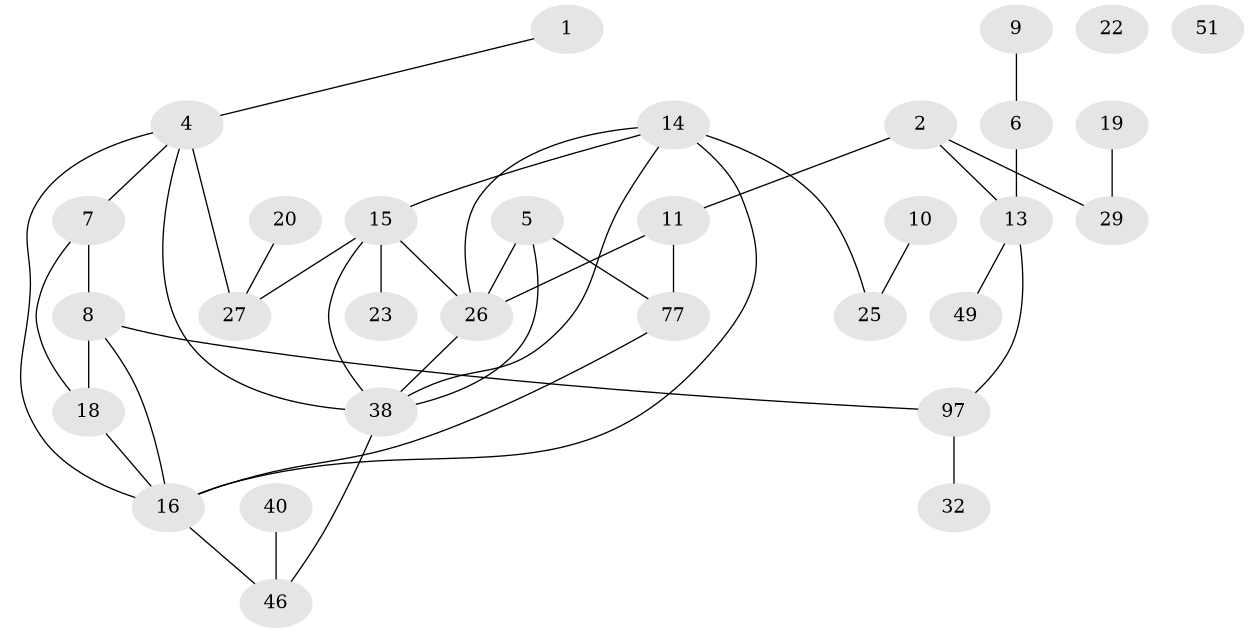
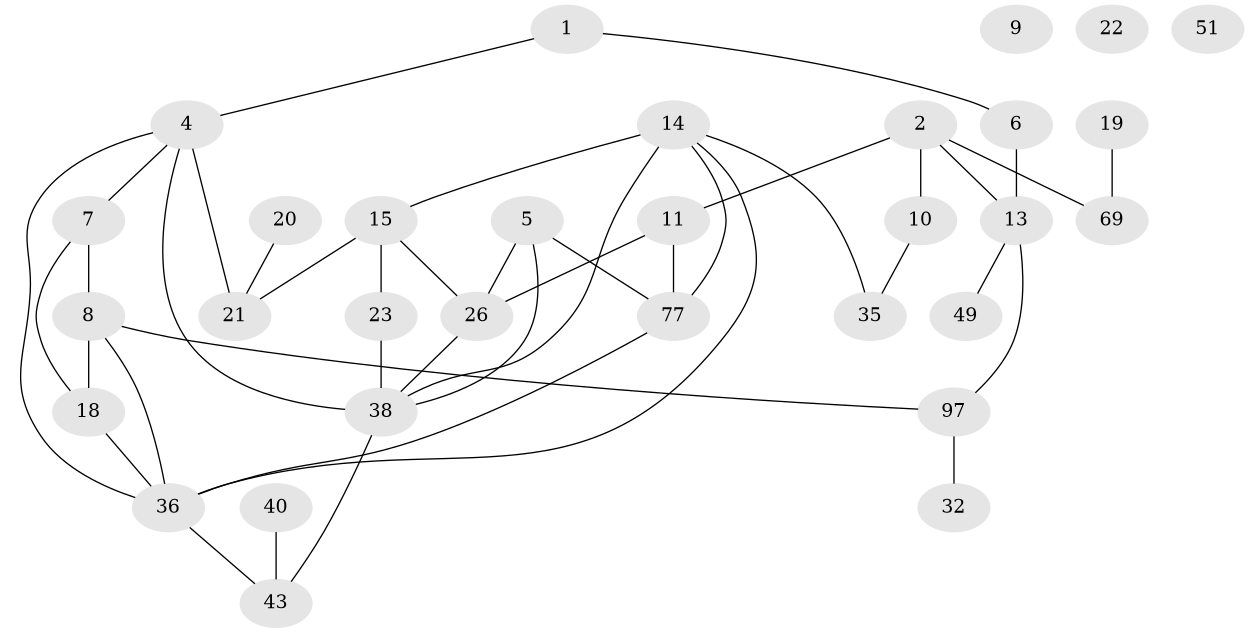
edge "9" -- "6": now "1" -- "6"
edge "14" -- "26": now "14" -- "77"
edge "2" -- "10": added
node "29": label "29" -> "69"
node "27": label "27" -> "21"
edge "15" -- "38": now "23" -- "38"
node "25": label "25" -> "35"
node "16": label "16" -> "36"
node "46": label "46" -> "43"
